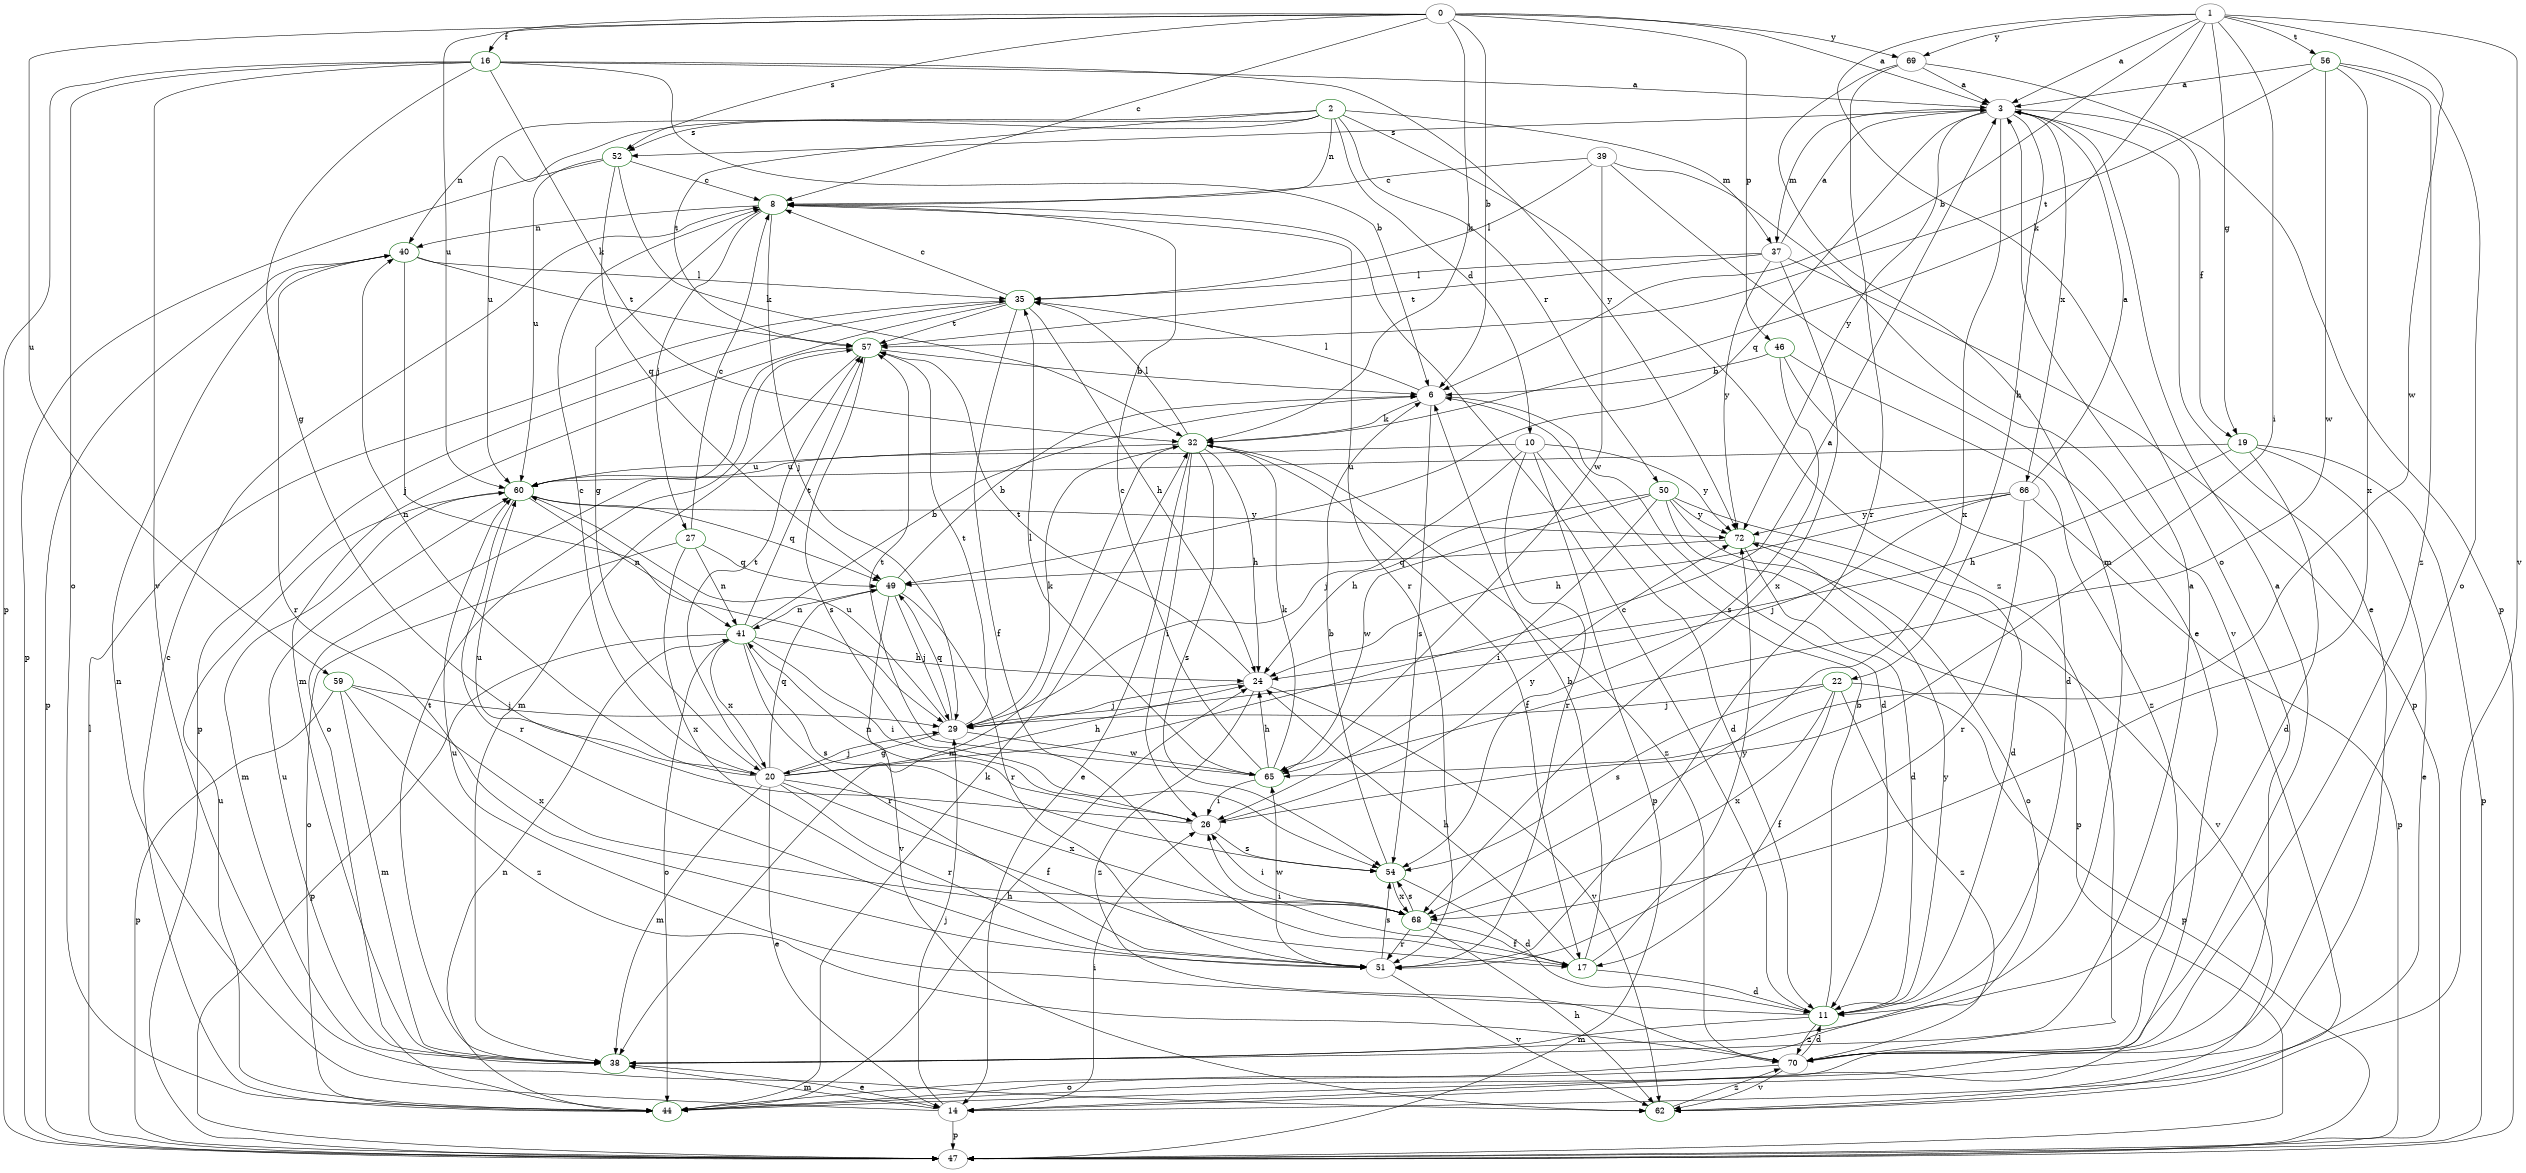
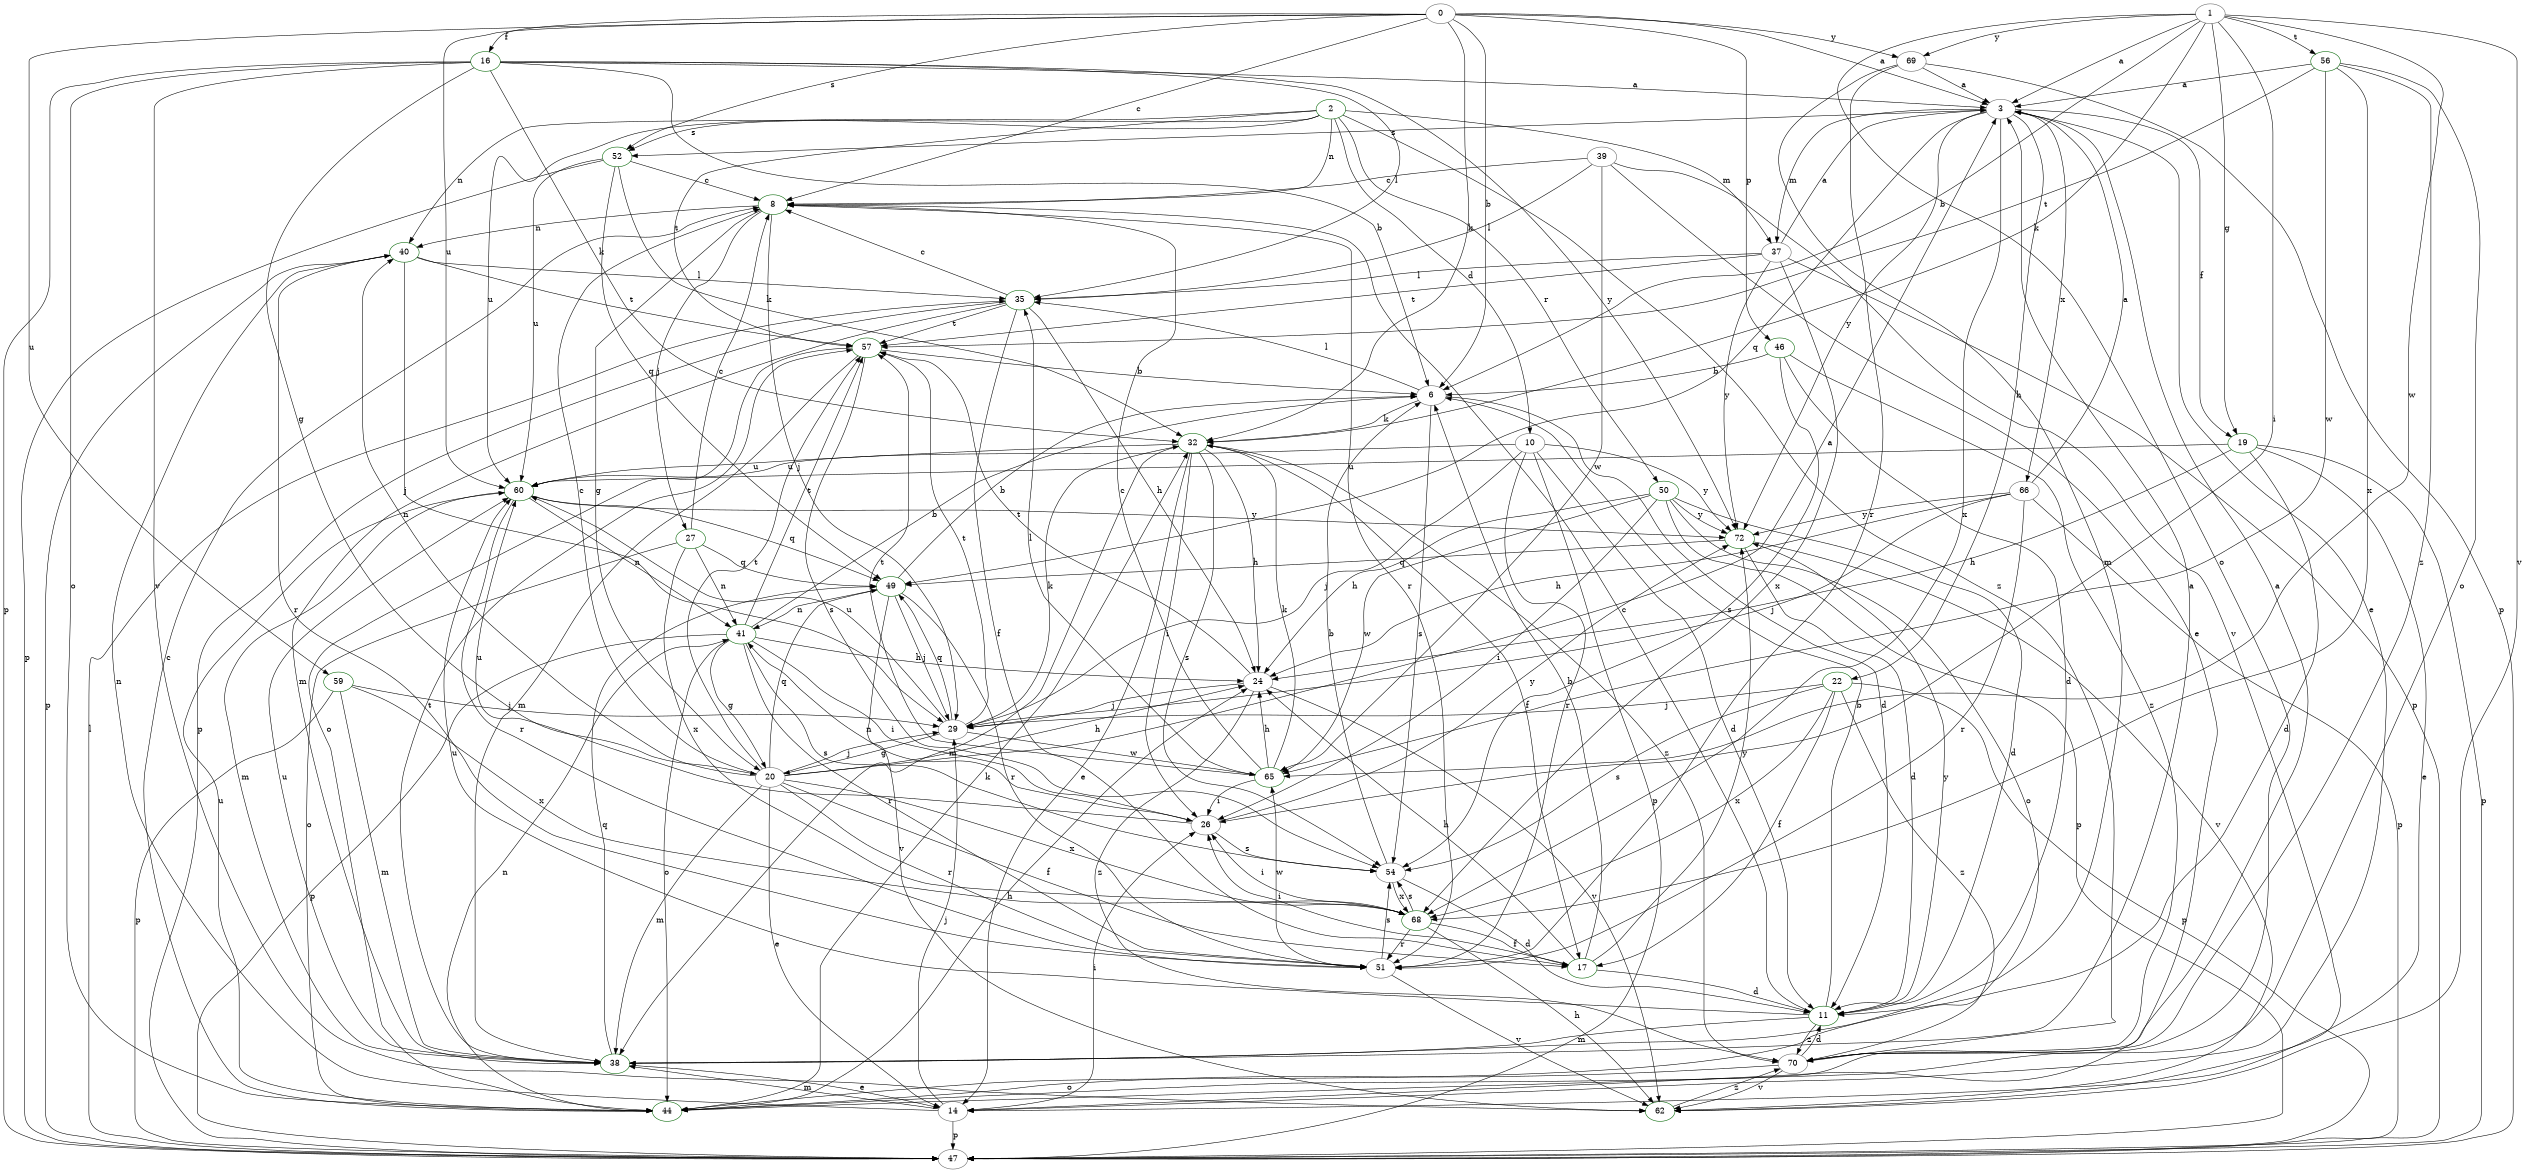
edge "32" -> "35": now "16" -> "35"
edge "41" -> "20": label "x" -> "g"
edge "38" -> "49": added, label "q"
node "54": color darkgreen -> gray40
edge "59" -> "70": removed, label "z"
